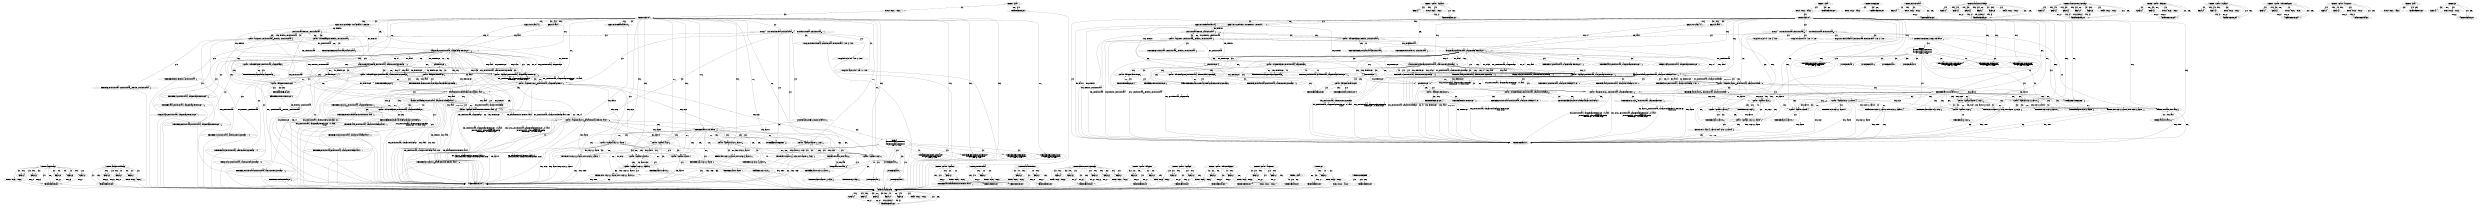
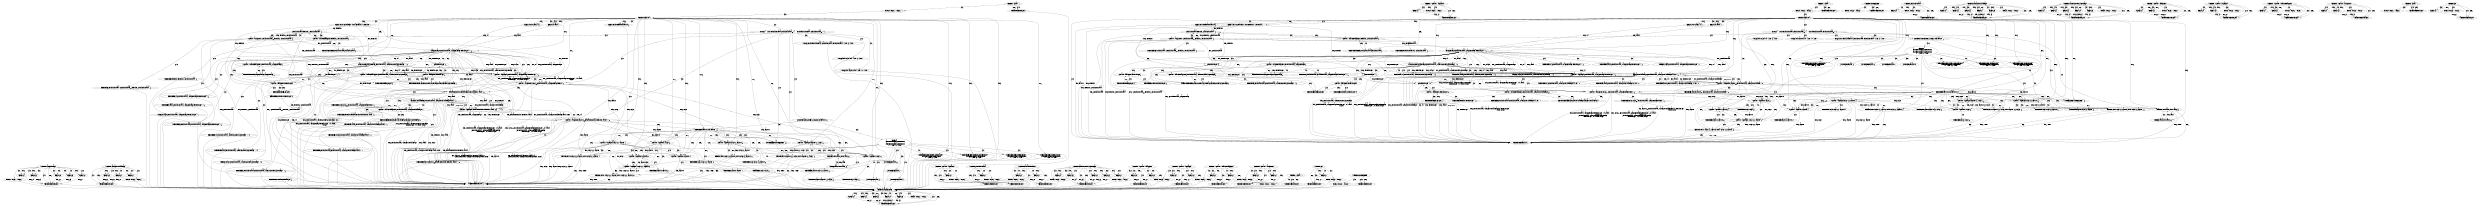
edge "(HasTabsPermission,HasTabsPermission(extension, tab_id))" -> "(IDENTIFIER,extension,HasTabsPermission(extension, tab_id))": label "DDG: p5" -> "AST: "
node "(IDENTIFIER,tab_id,HasTabsPermission(extension, tab_id))": removed
